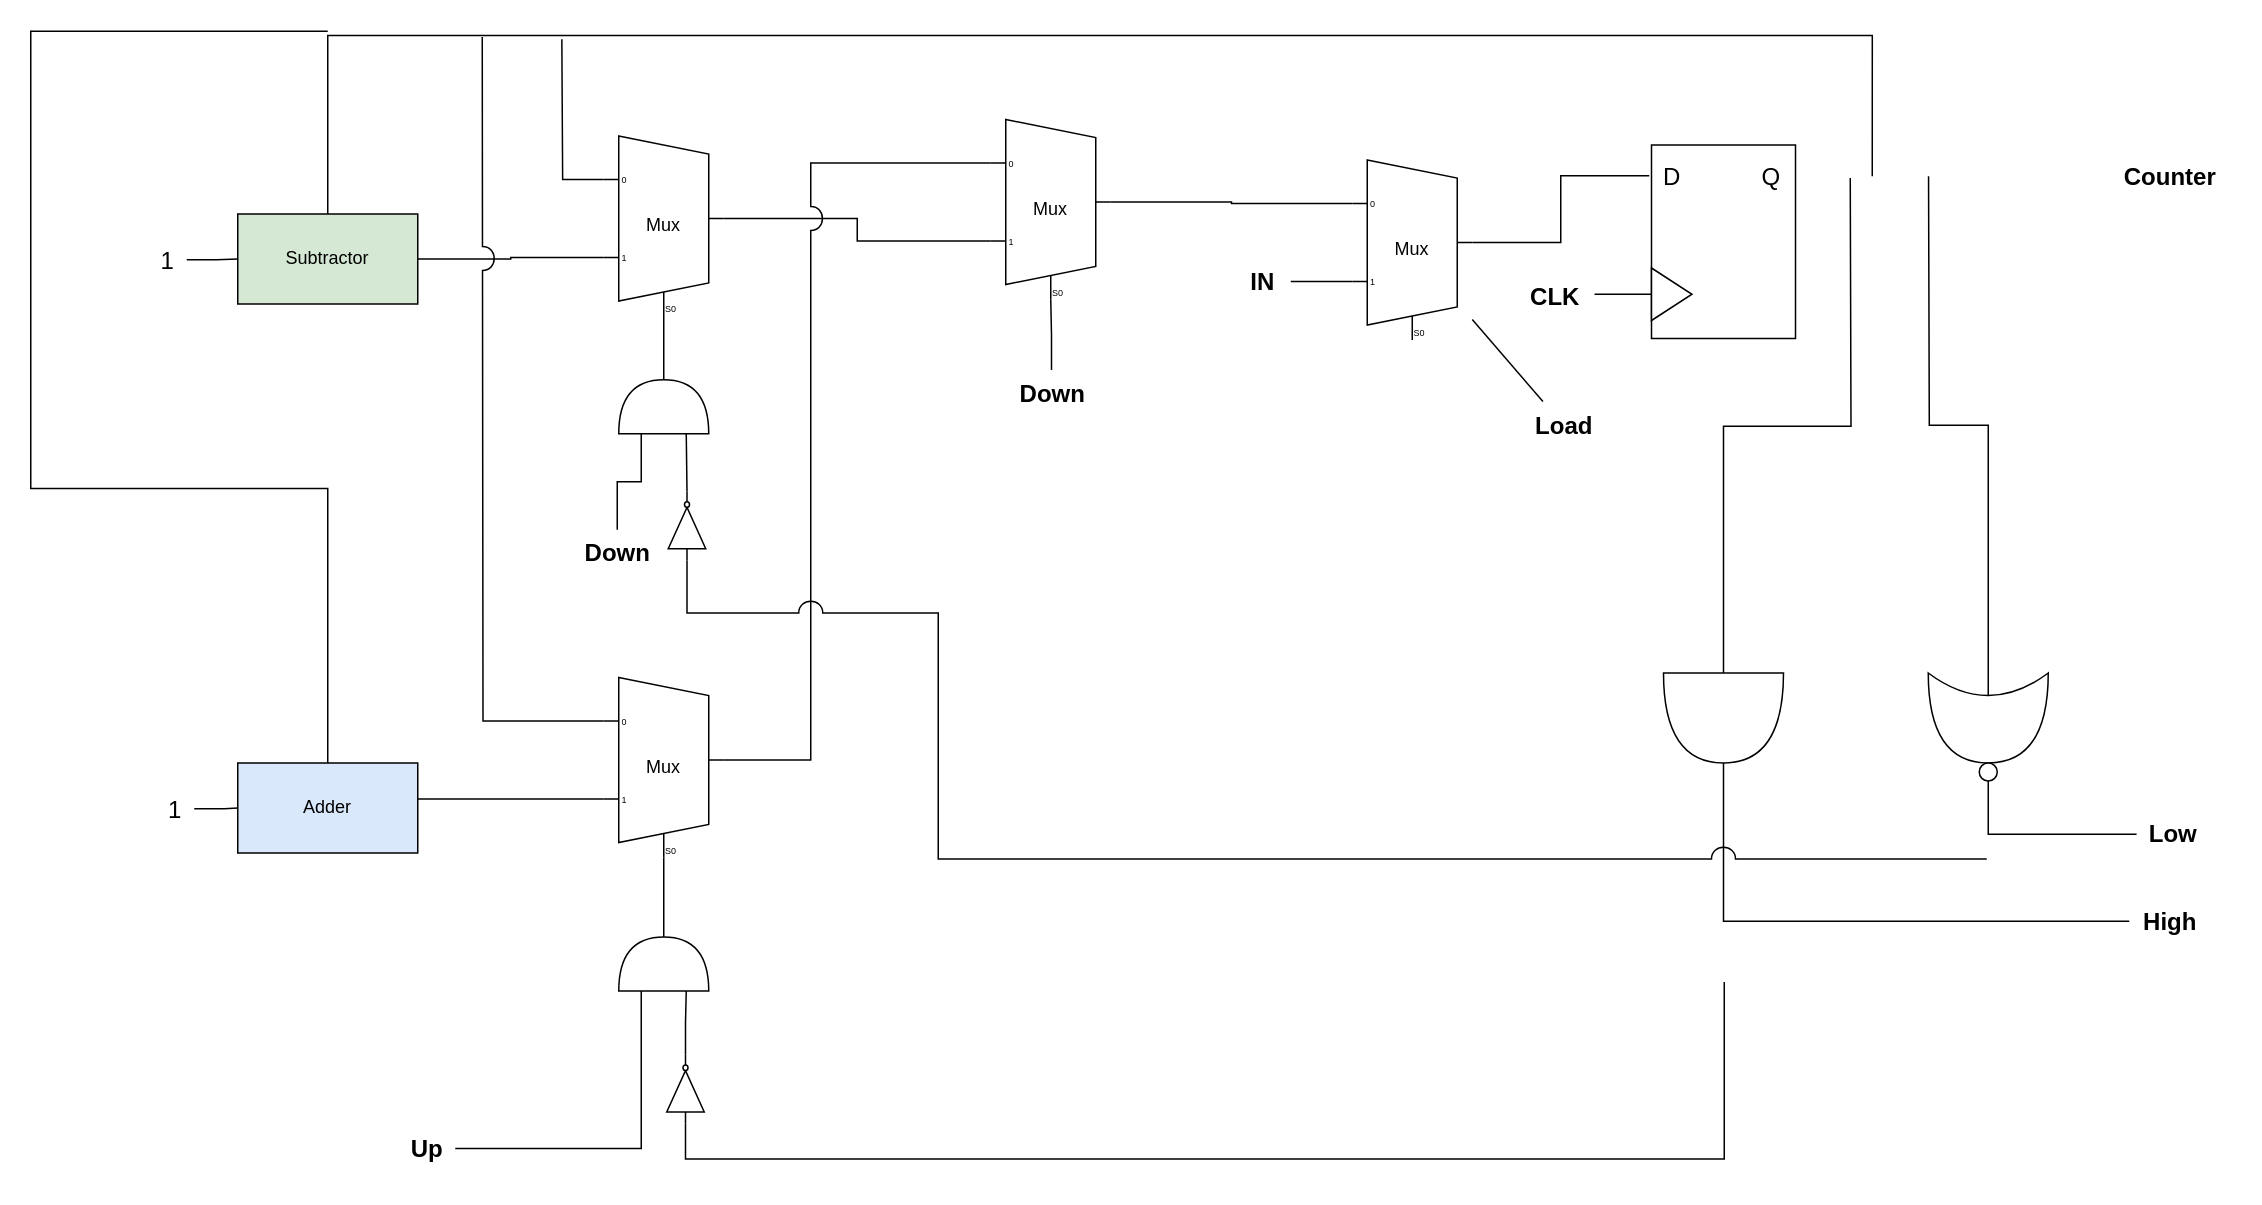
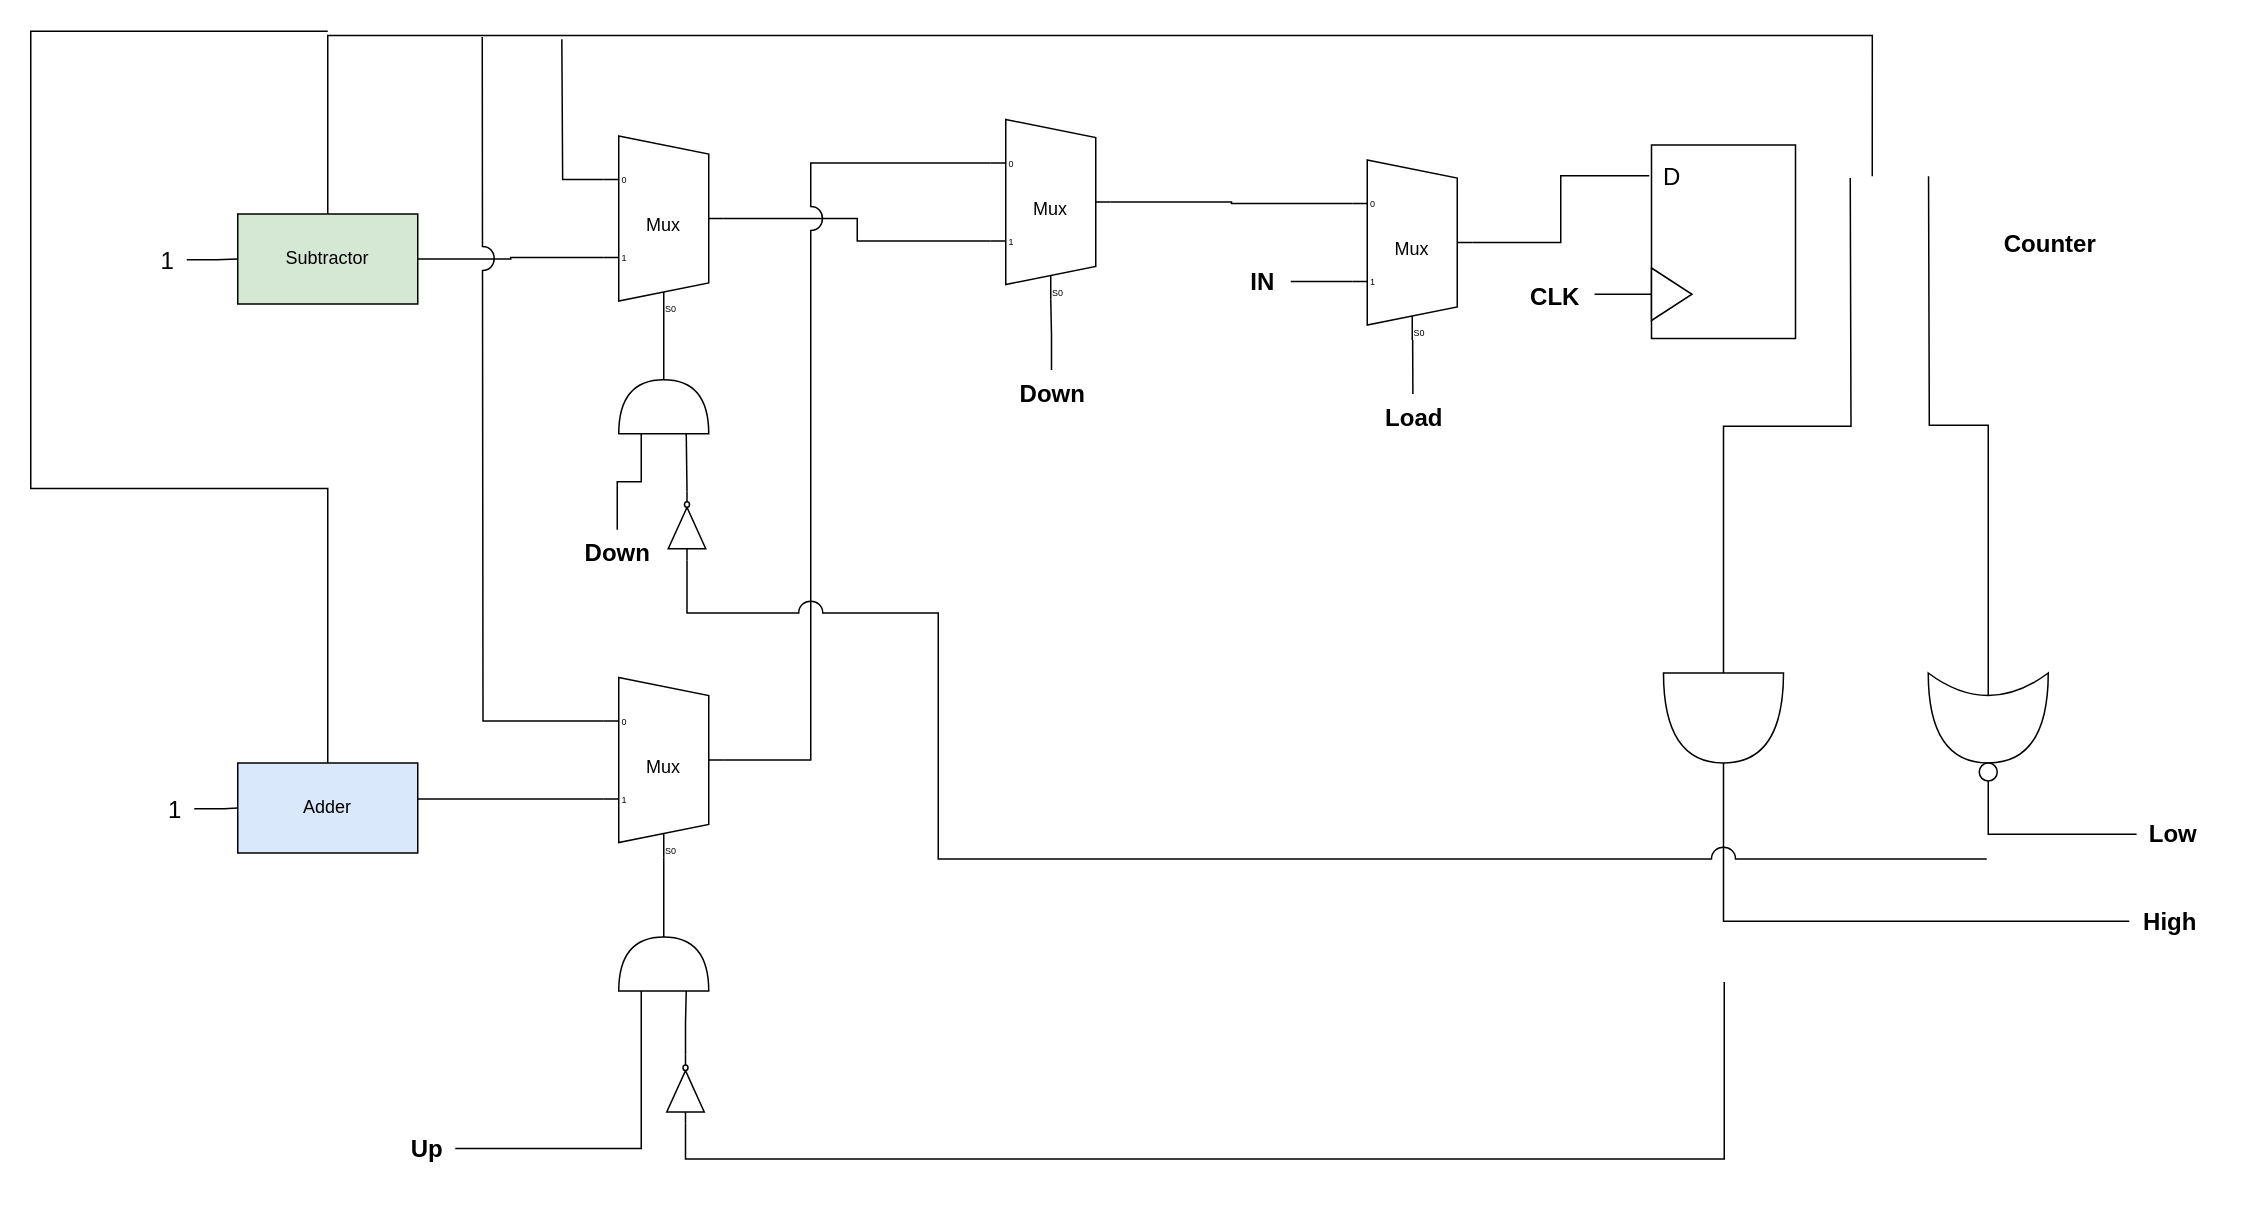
node "Q": removed
node "Counter": moved (2170, 176) -> (2050, 243)
node "Load": moved (1563, 425) -> (1413, 417)
